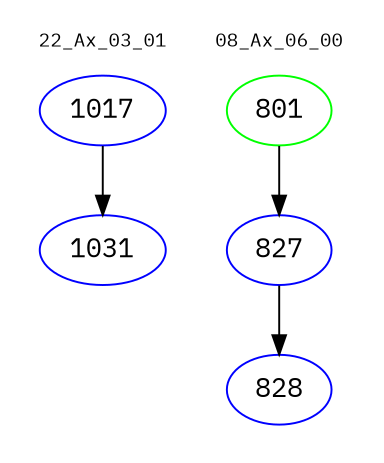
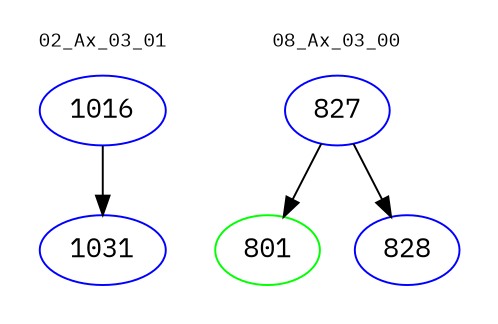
cluster "22_Ax_03_01": label "22_Ax_03_01" -> "02_Ax_03_01"
cluster "08_Ax_06_00": label "08_Ax_06_00" -> "08_Ax_03_00"
node "1017": label "1017" -> "1016"
edge "801" -> "827": reversed
